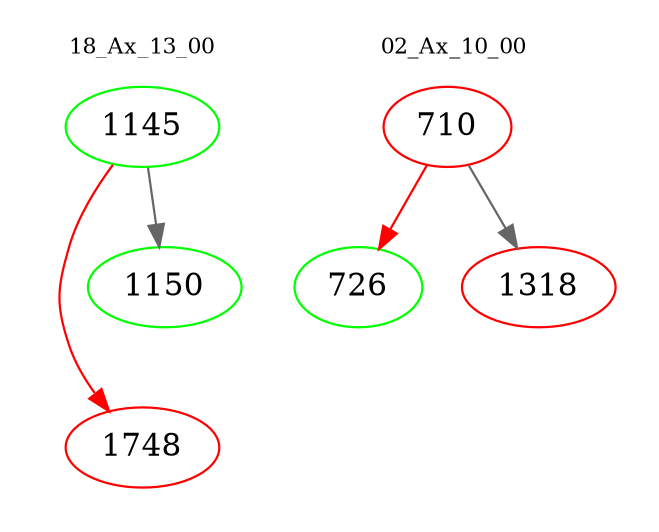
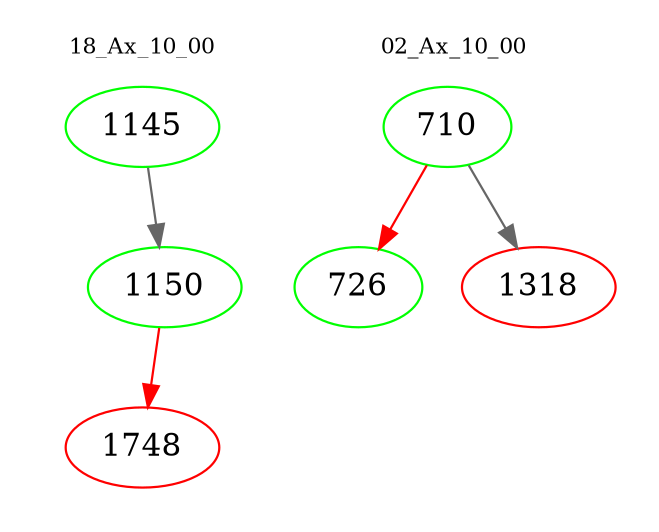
cluster "18_Ax_13_00": label "18_Ax_13_00" -> "18_Ax_10_00"
node "710": color red -> green
edge "1145" -> "1748": now "1150" -> "1748"
